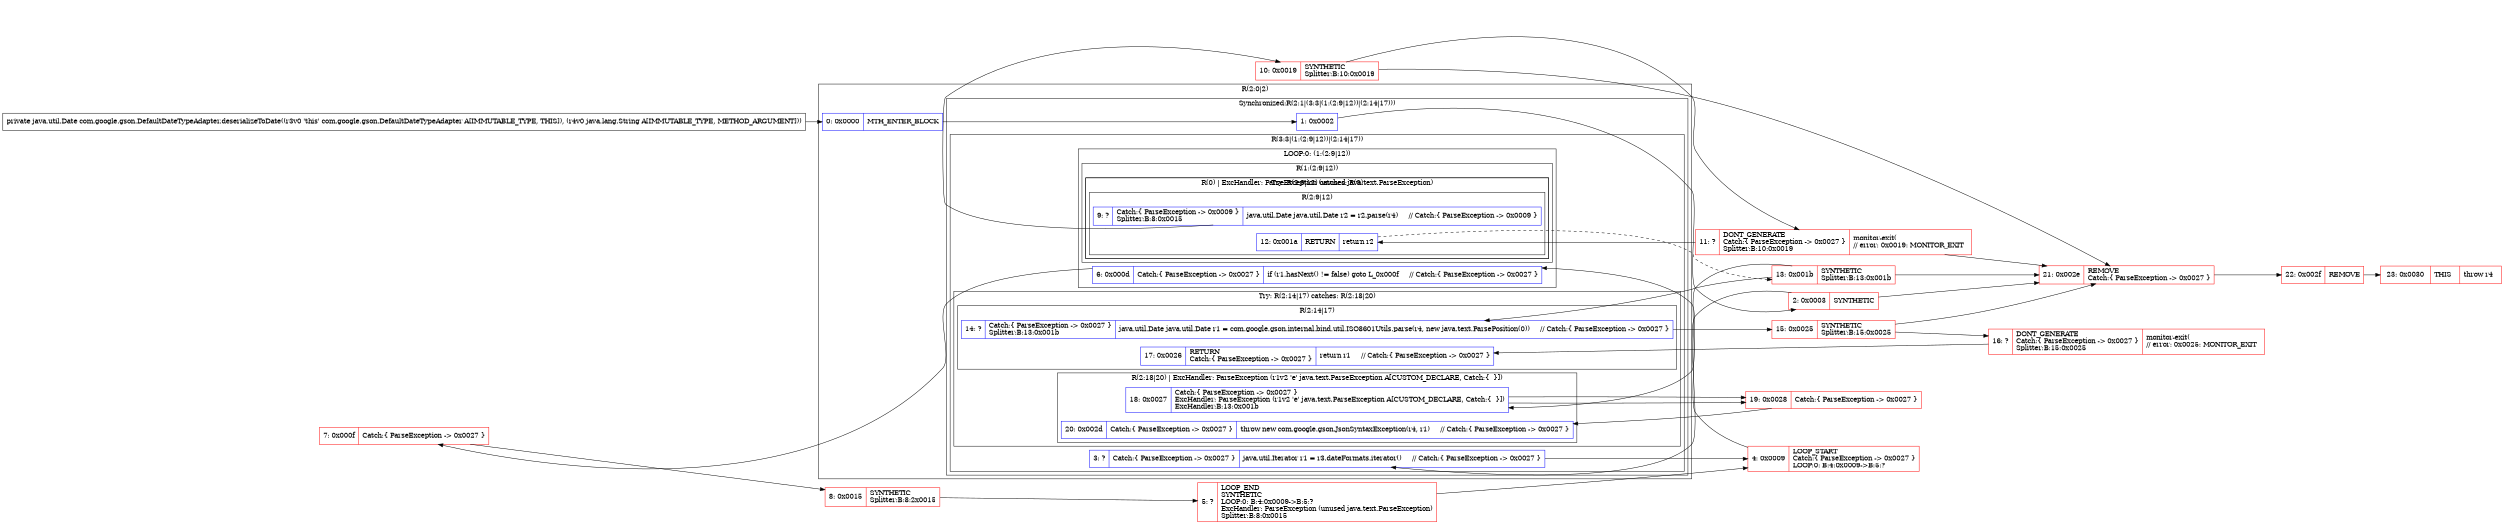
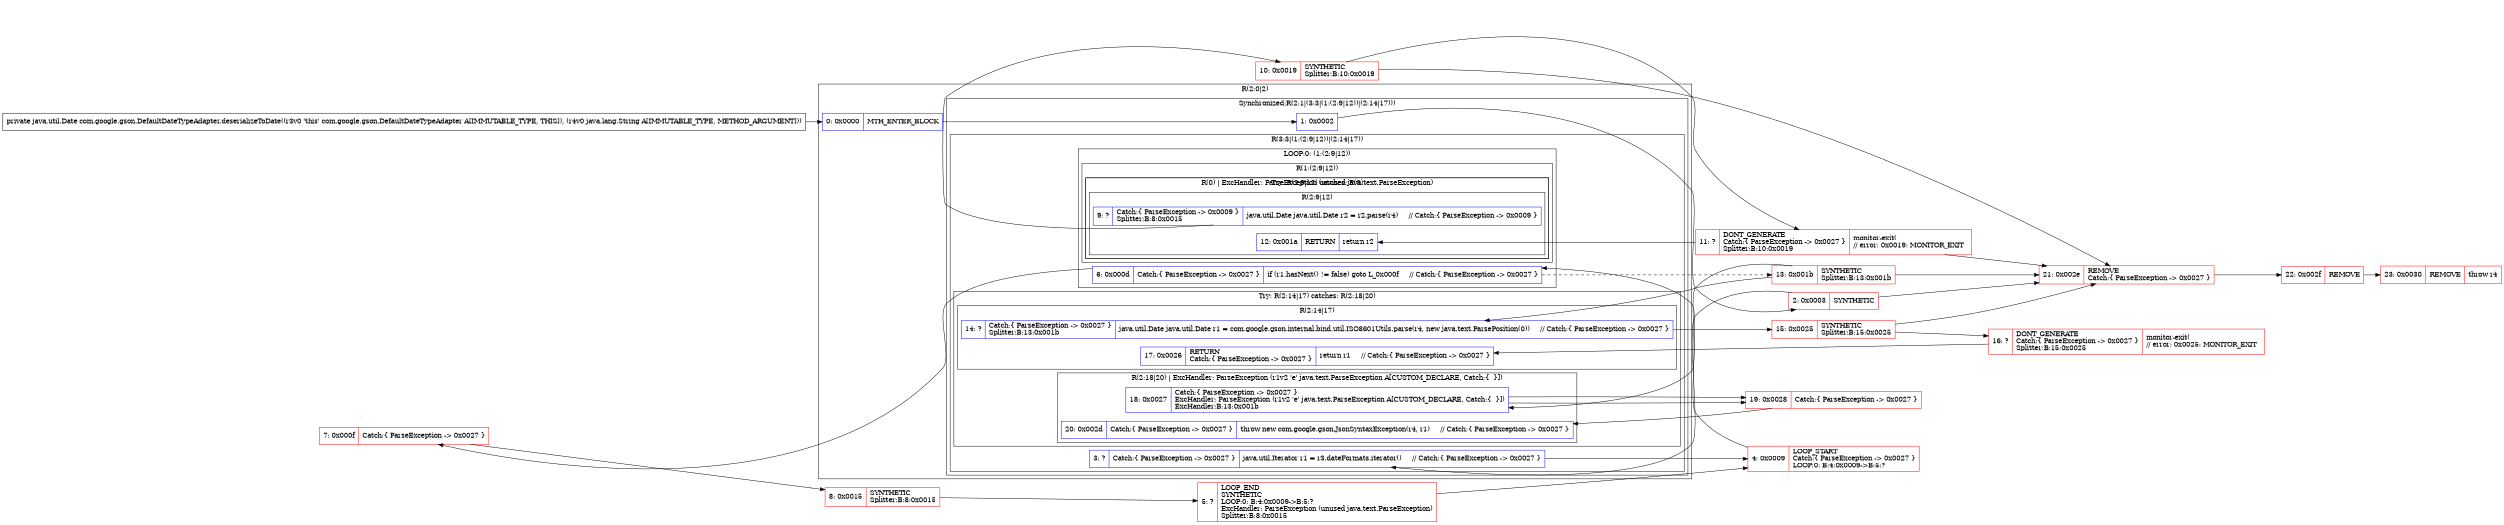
edge "12: 0x001a" -> "13: 0x001b": now "6: 0x000d" -> "13: 0x001b"
node "23: 0x0030": text "THIS" -> "REMOVE"
node "8: 0x0015": text "Splitter:B:8:2x0015" -> "Splitter:B:8:0x0015"
